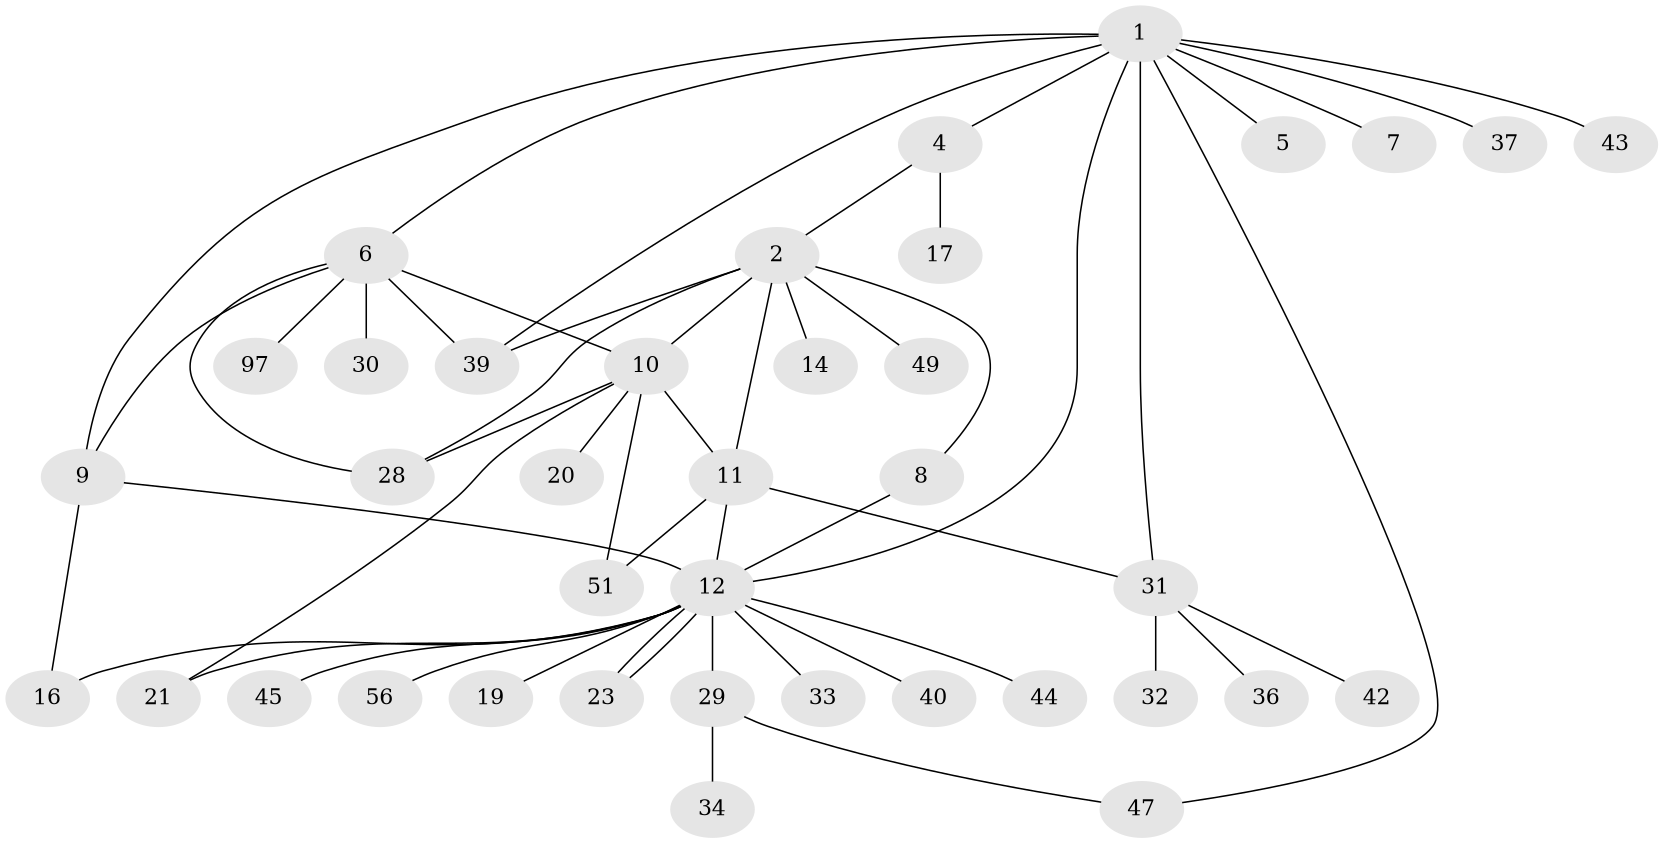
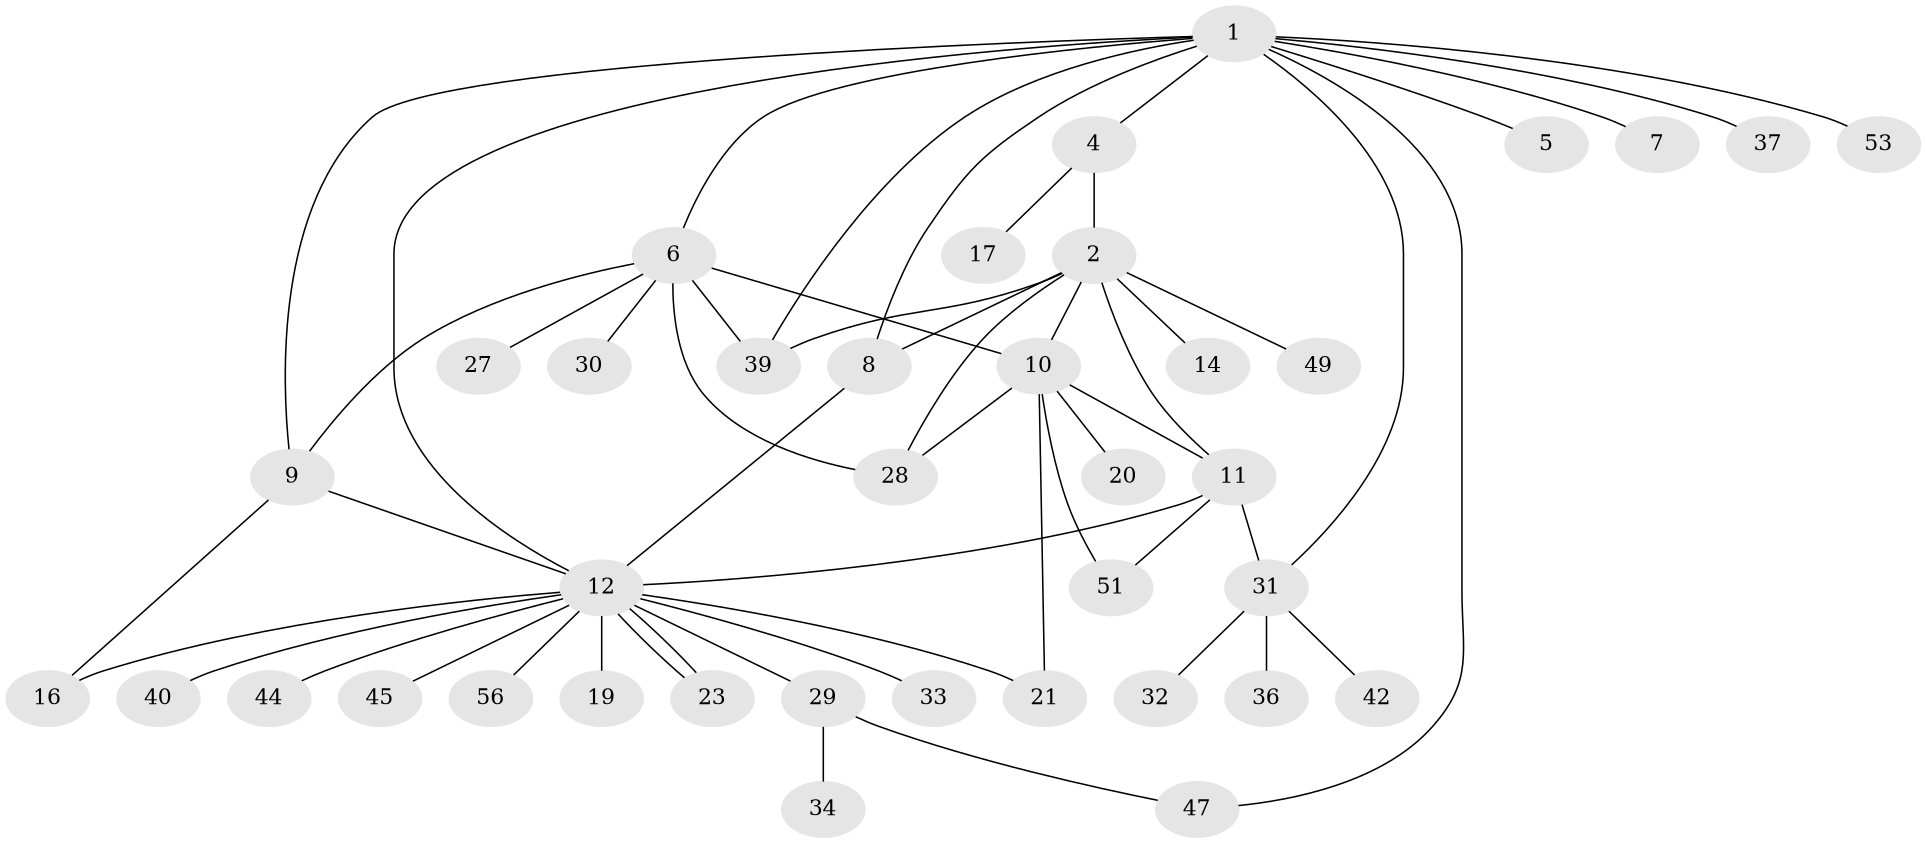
node "43": label "43" -> "53"
edge "1" -- "8": added
node "97": label "97" -> "27"
